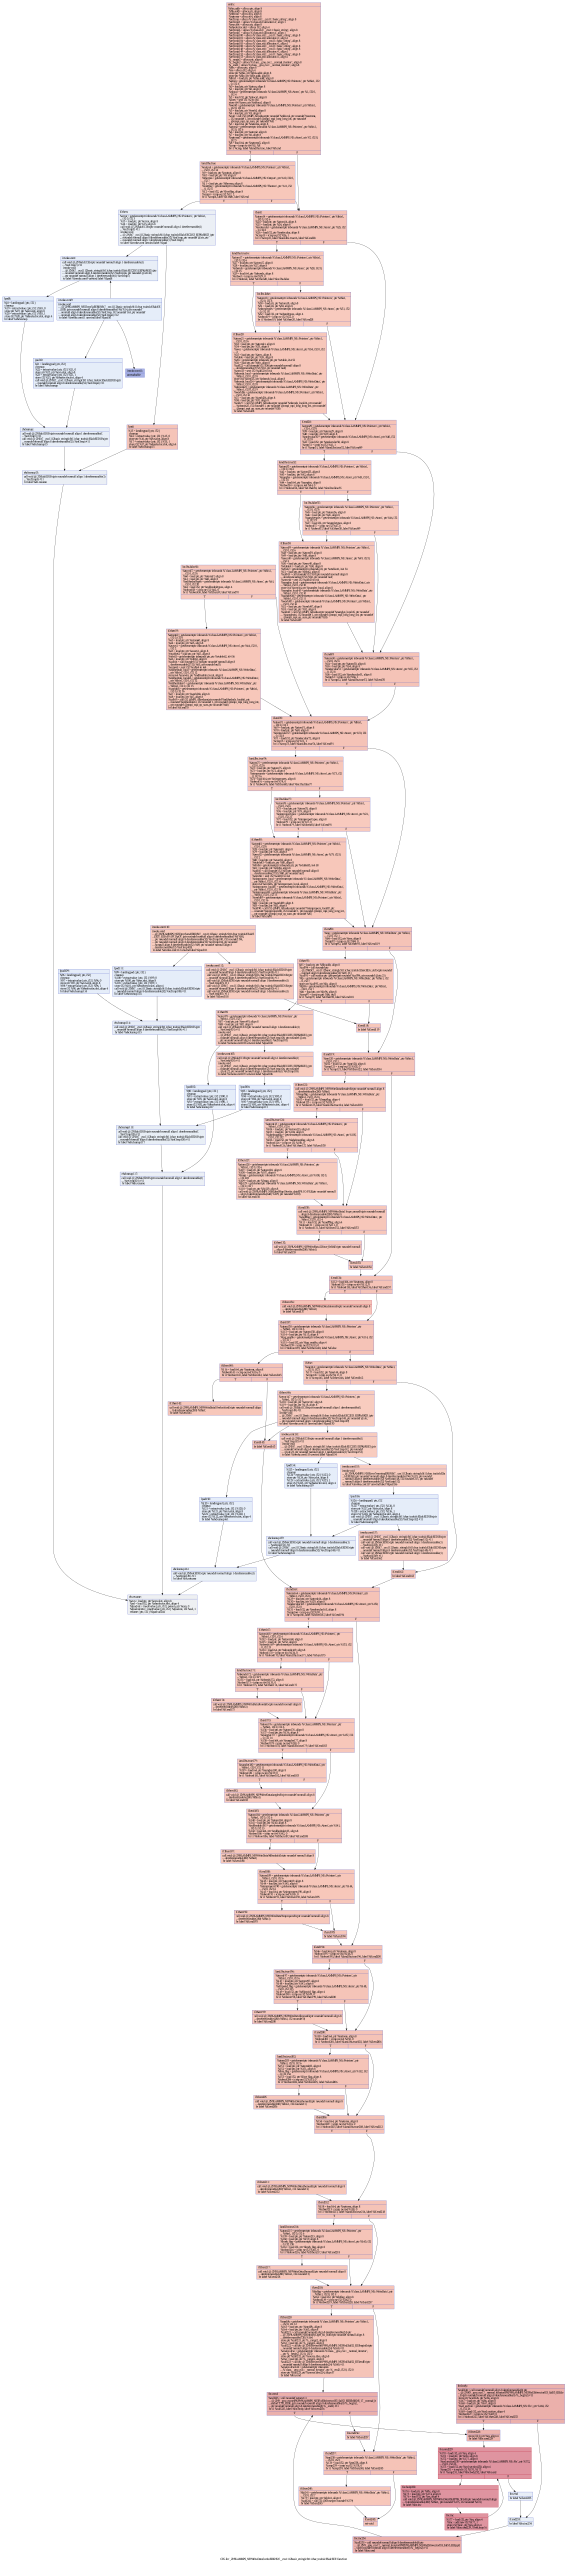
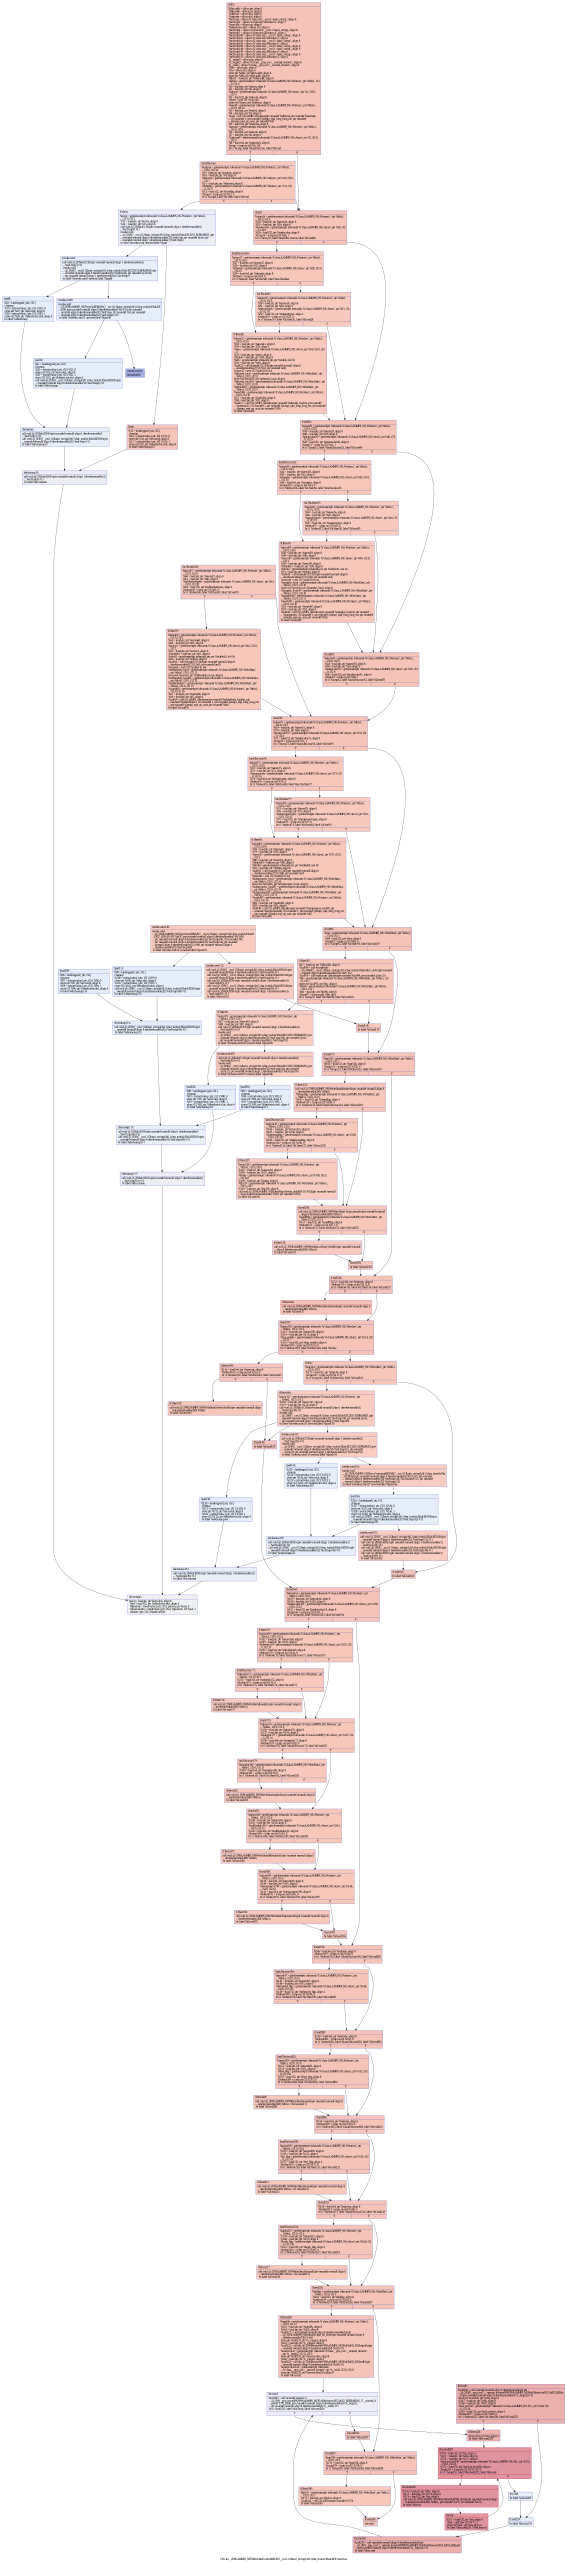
edge "invoke.cont9:" -> "invoke.cont:": reversed
node "if.then199:": removed
node "land.lhs.true208:": added
node "for.cond:": fillcolor #d24b4070 -> #d1dae970
